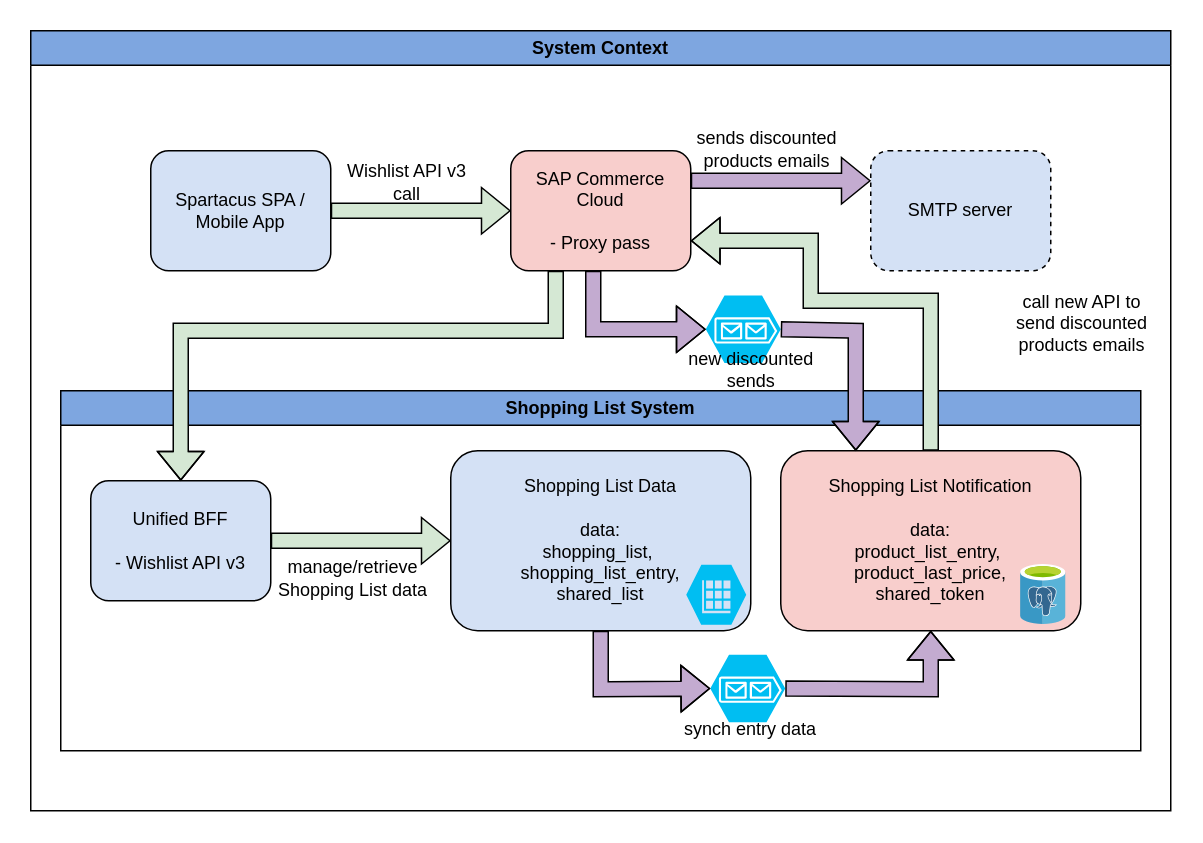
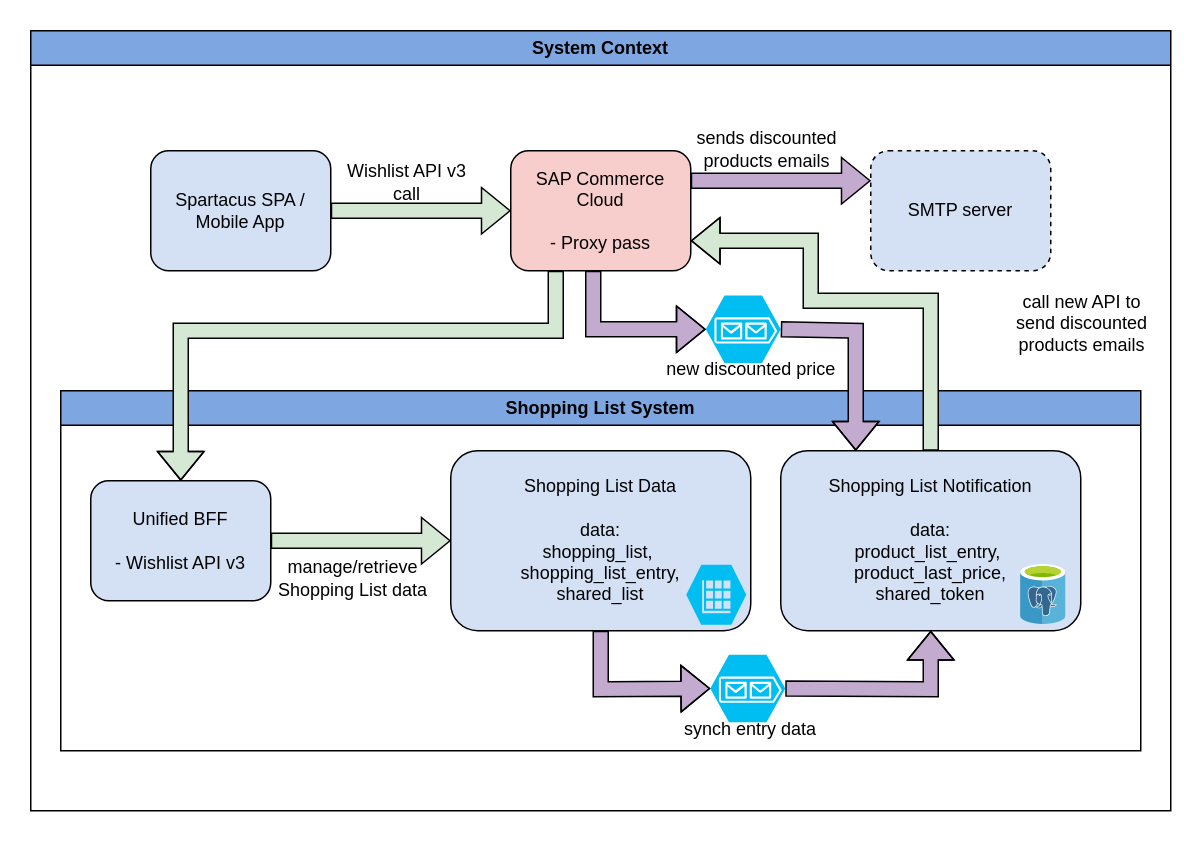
node "new discounted sends": label "new discounted sends" -> "new discounted price"
node "Shopping List Notification data: product_list_entry, product_last_price, shared_token": fillcolor #f8cecc -> #d4e1f5
